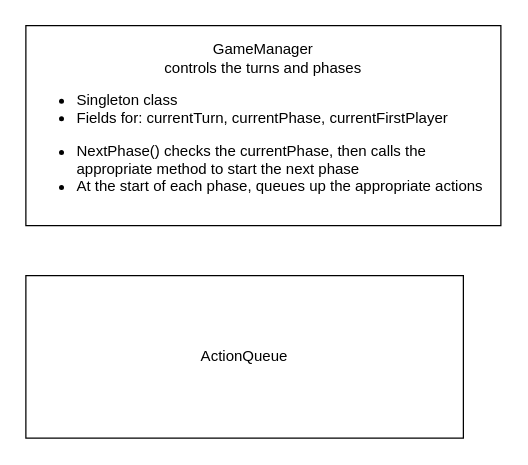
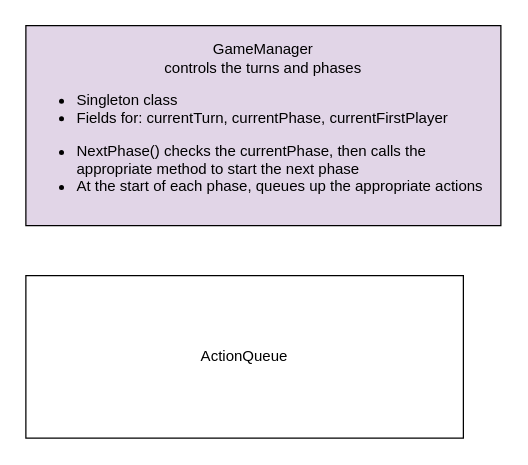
node "GameManager controls the turns and phases Singleton class Fields for: currentTurn, currentPhase, currentFirstPlayer NextPhase() checks the currentPhase, then calls the appropriate method to start the next phase At the start of each phase, queues up the appropriate actions": fillcolor #ffffff -> #e1d5e7
